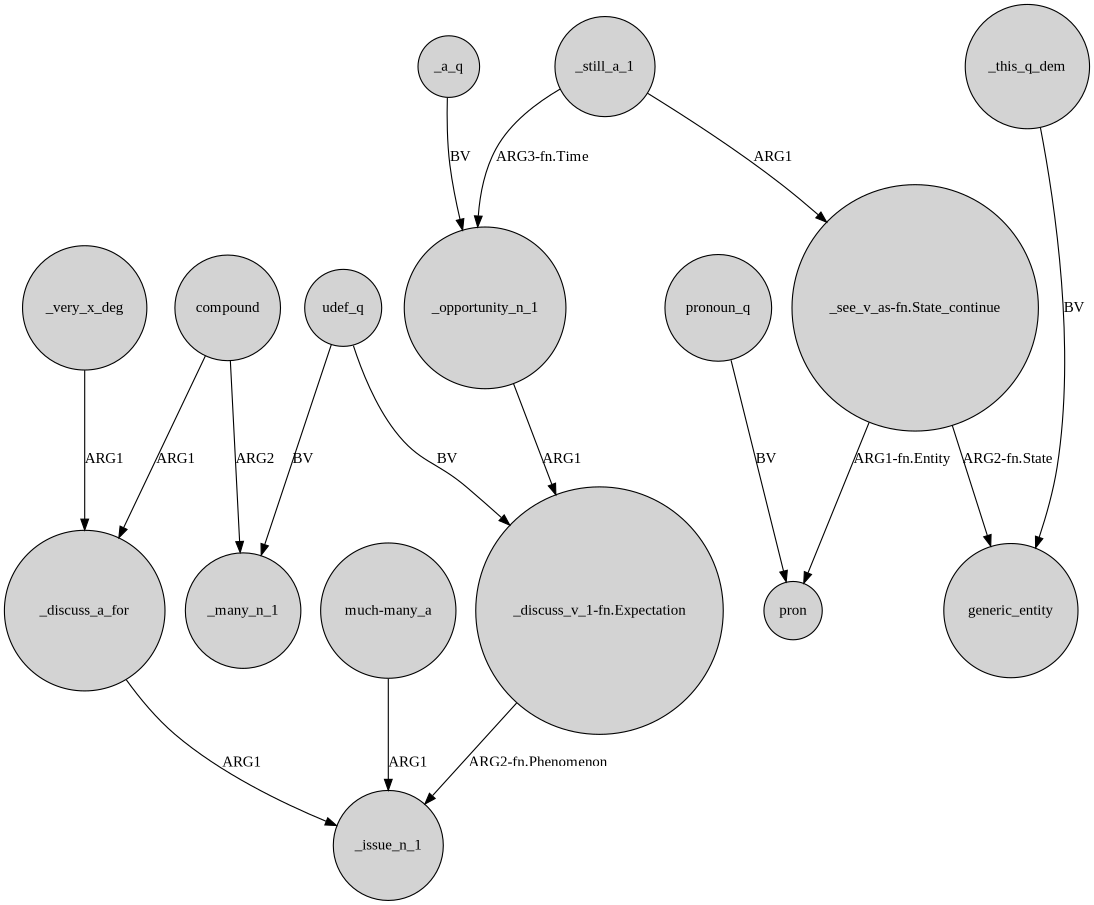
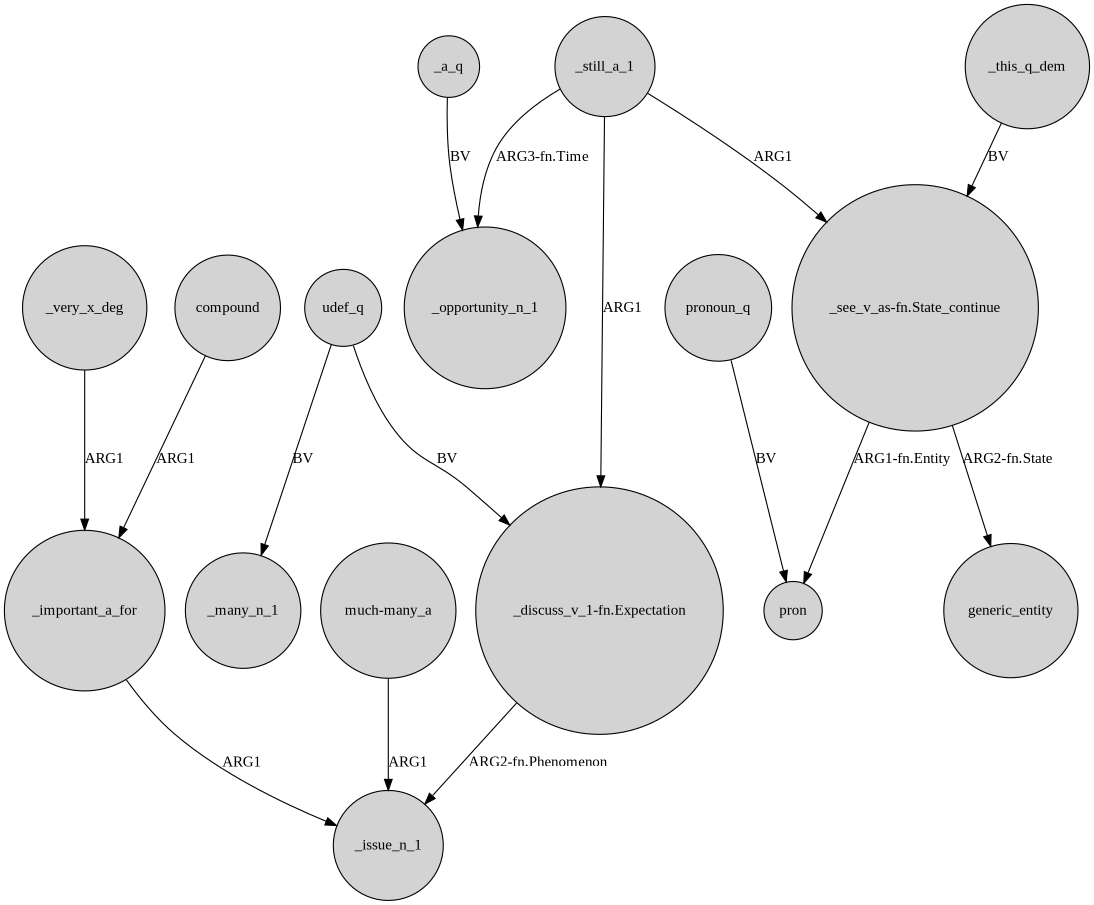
edge "_this_q_dem" -> "generic_entity": now "_this_q_dem" -> "_see_v_as-fn.State_continue"
edge "_opportunity_n_1" -> "_discuss_v_1-fn.Expectation": now "_still_a_1" -> "_discuss_v_1-fn.Expectation"
edge "compound" -> "_many_n_1": removed, label "ARG2"
node "_discuss_a_for": label "_discuss_a_for" -> "_important_a_for"
